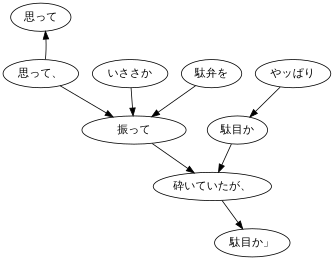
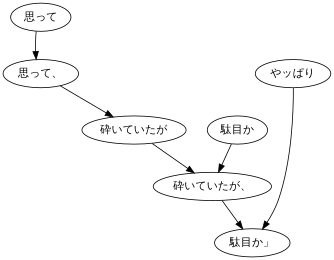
edge "思って、" -> "思って": reversed
node "いささか": removed
node "駄弁を": removed
edge "やッぱり" -> "駄目か": now "やッぱり" -> "駄目か」"
node "振って": label "振って" -> "砕いていたが"
